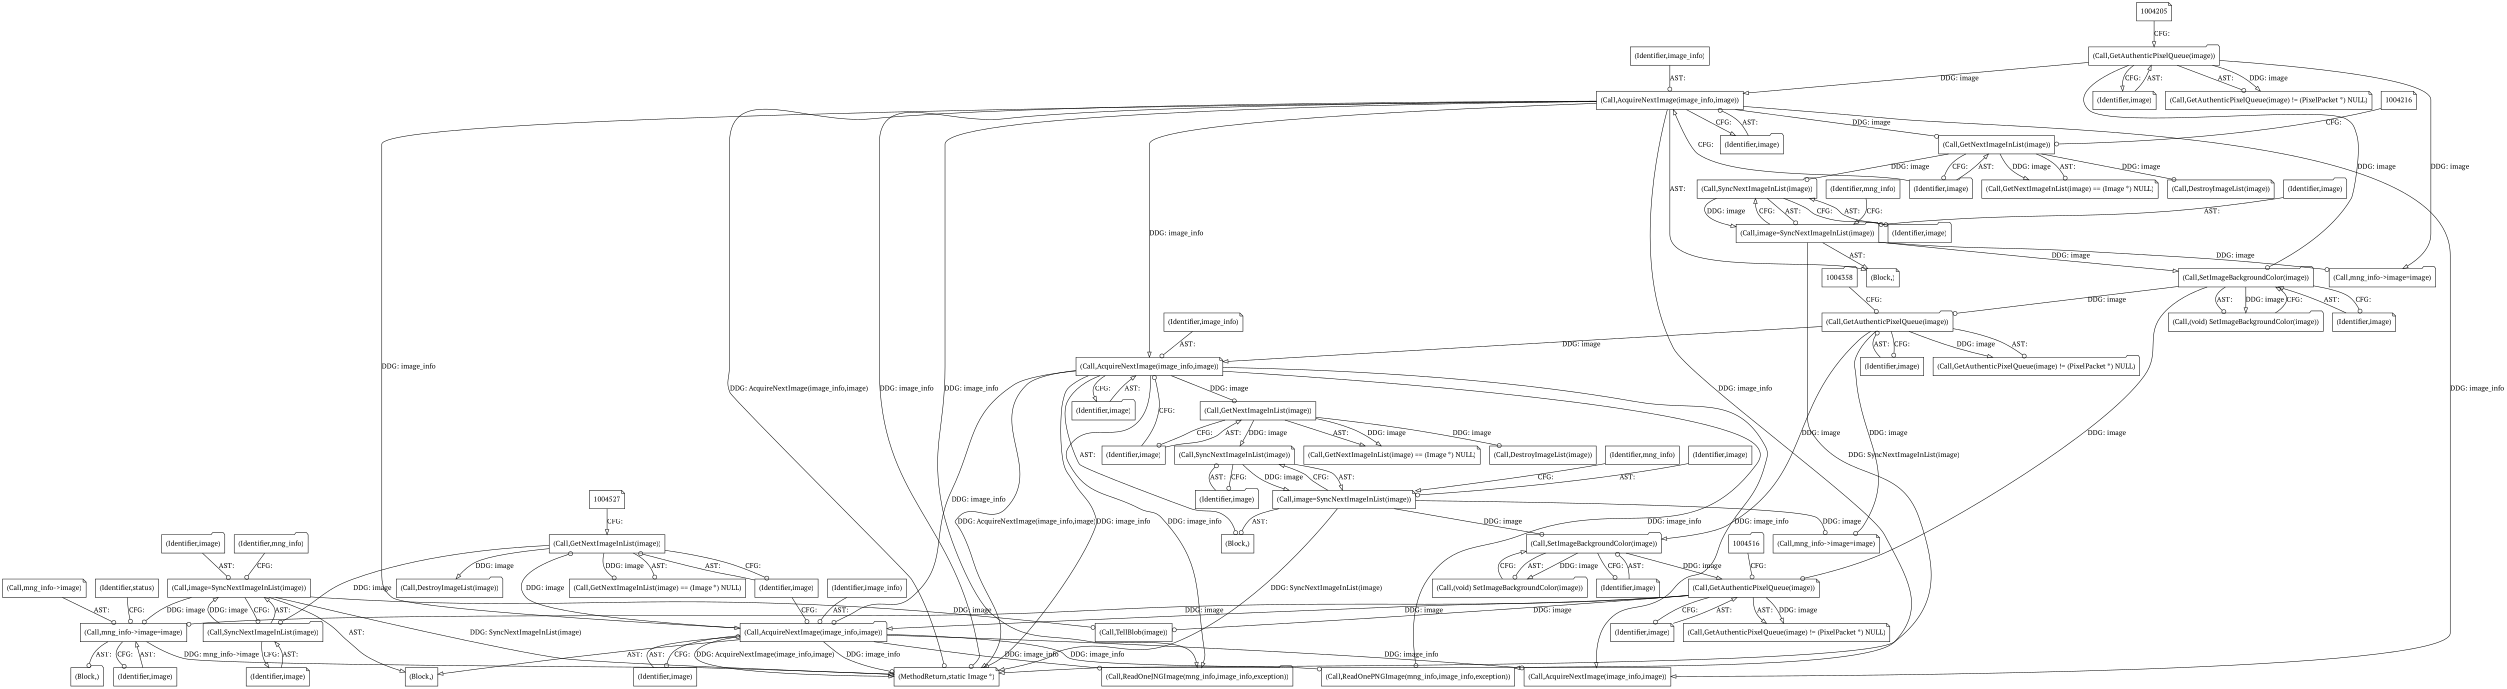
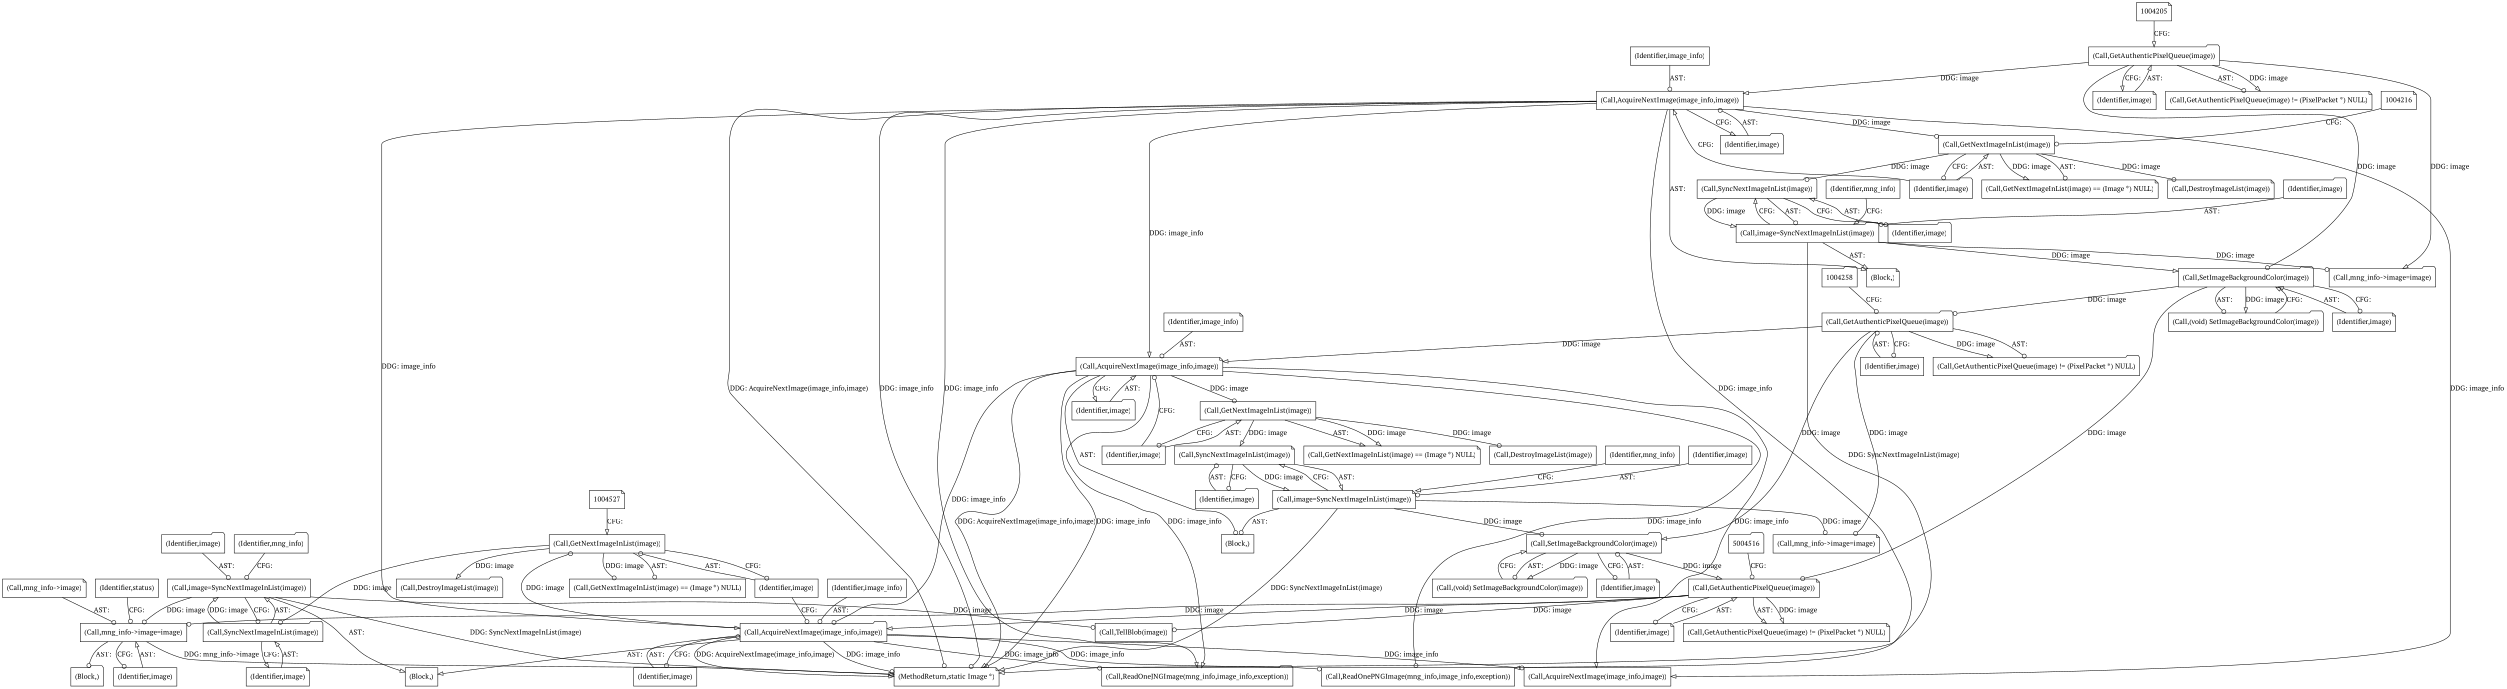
node "1004358": label "1004358" -> "1004258"
node "1004516": label "1004516" -> "5004516"
